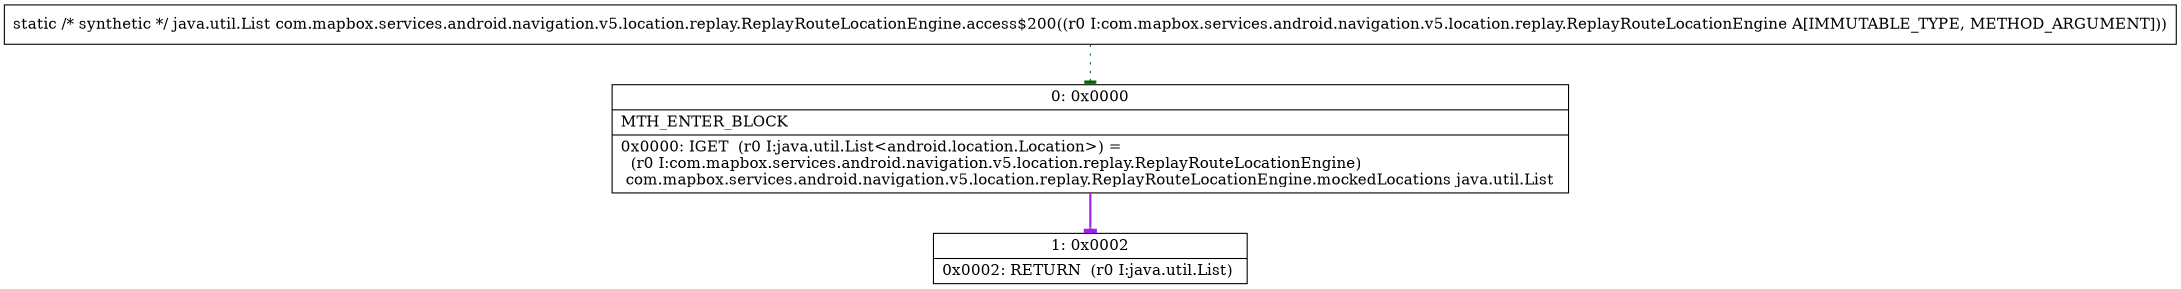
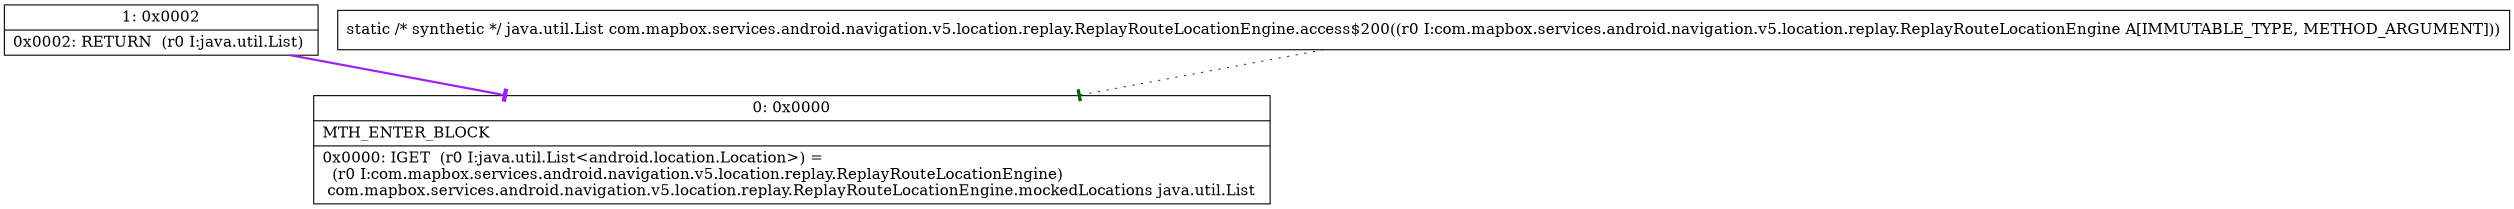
edge "0: 0x0000" -> "1: 0x0002": reversed
